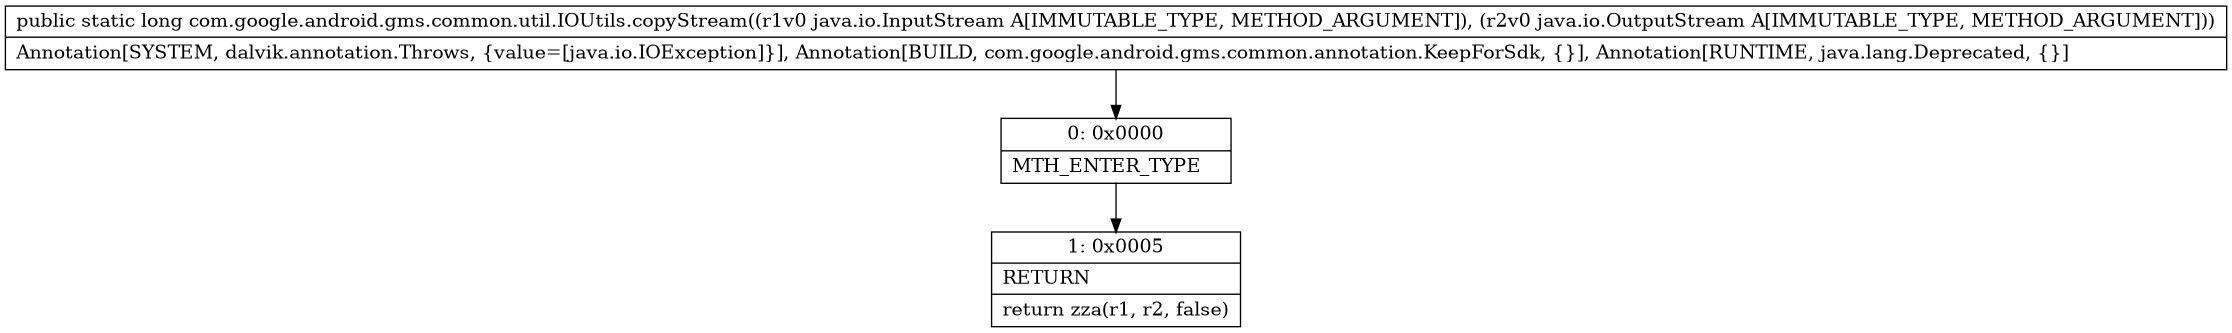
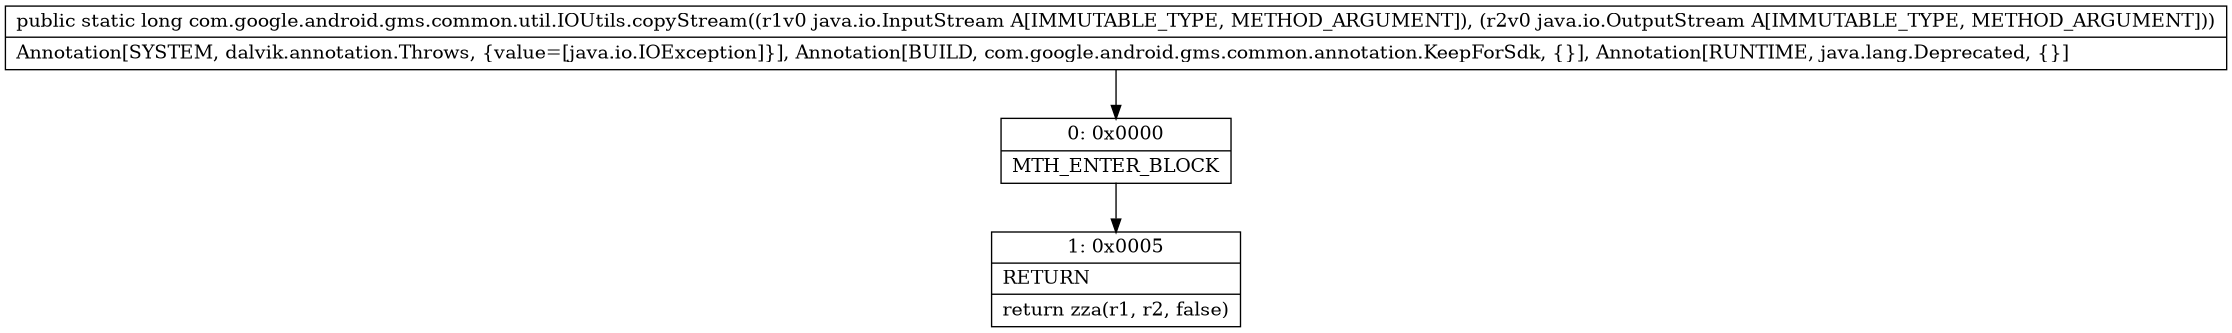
node "0: 0x0000": text "MTH_ENTER_TYPE" -> "MTH_ENTER_BLOCK"
